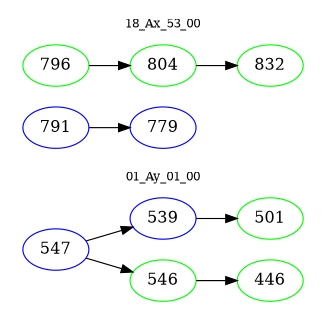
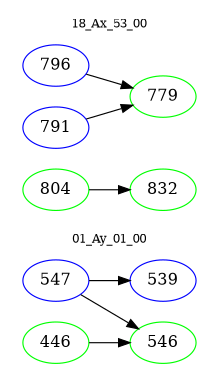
node "796": color green -> blue
edge "796" -> "804": now "796" -> "779"
node "779": color blue -> green
node "501": removed
edge "546" -> "446": reversed
